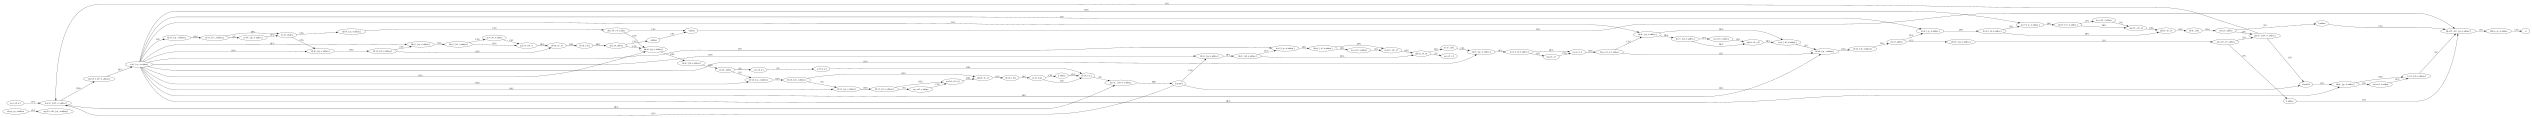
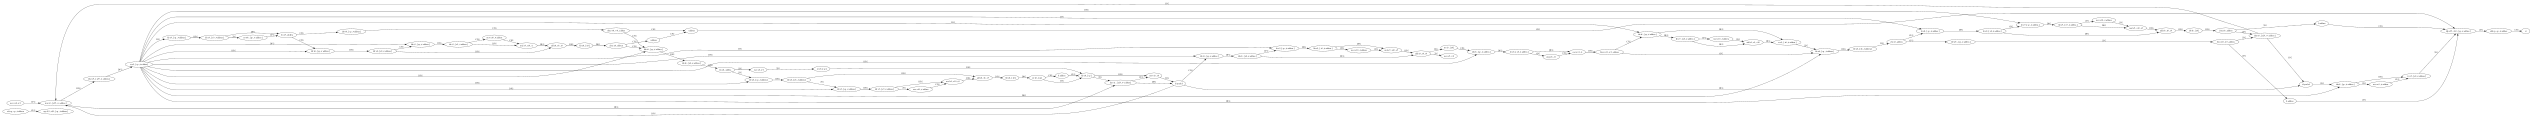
node "mov x0 , x8": added
